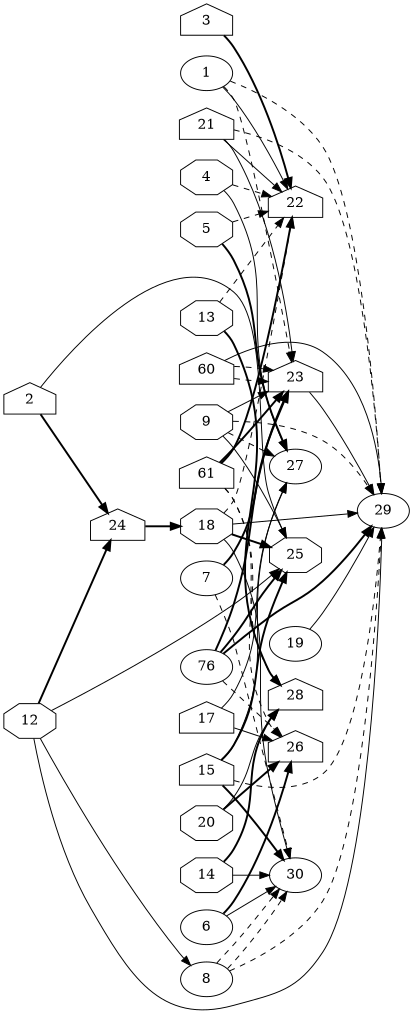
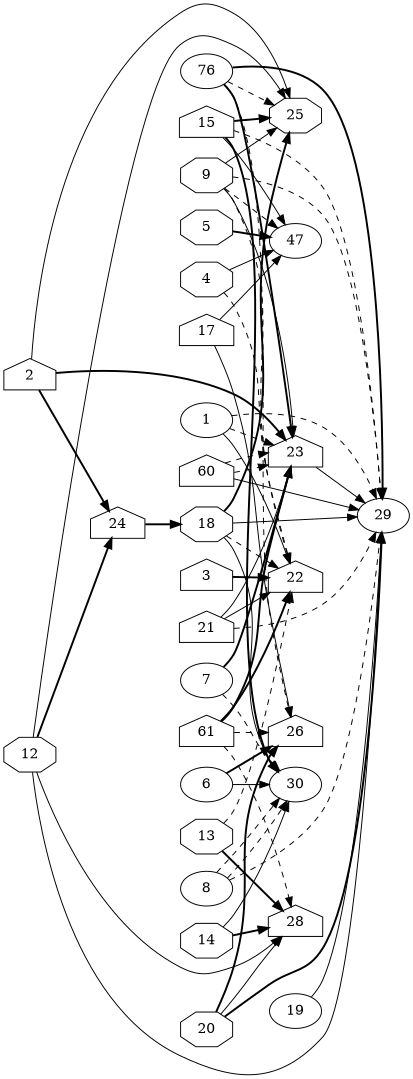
edge "5" -> "22": now "9" -> "22"
edge "2" -> "23": added
node "27": label "27" -> "47"
edge "76" -> "25": style bold -> dashed
edge "12" -> "8": now "12" -> "28"
edge "20" -> "29": added
